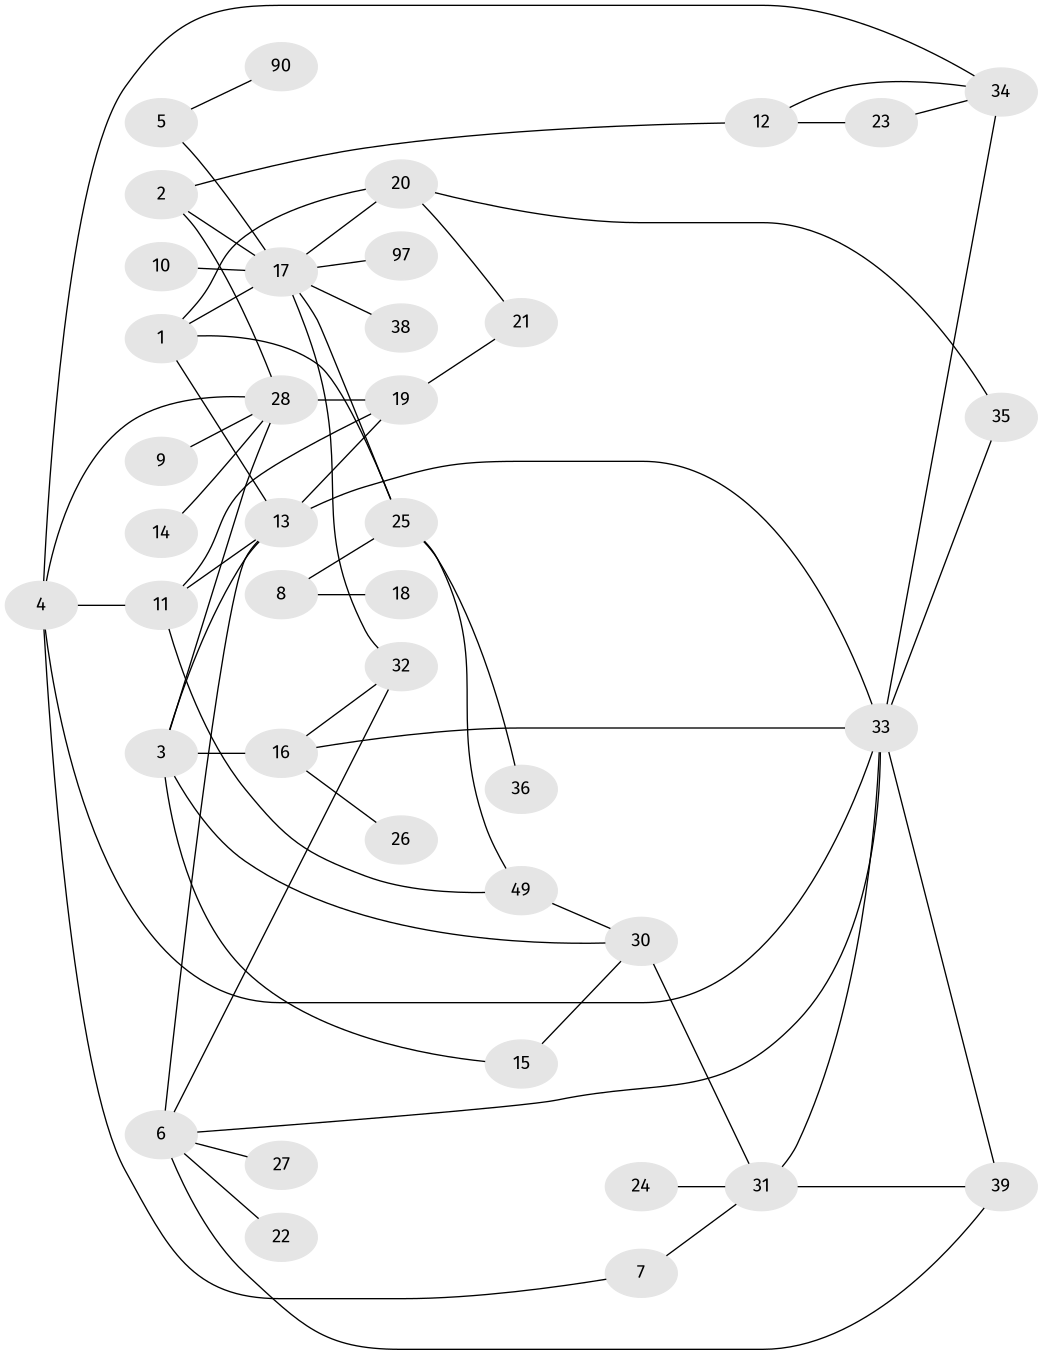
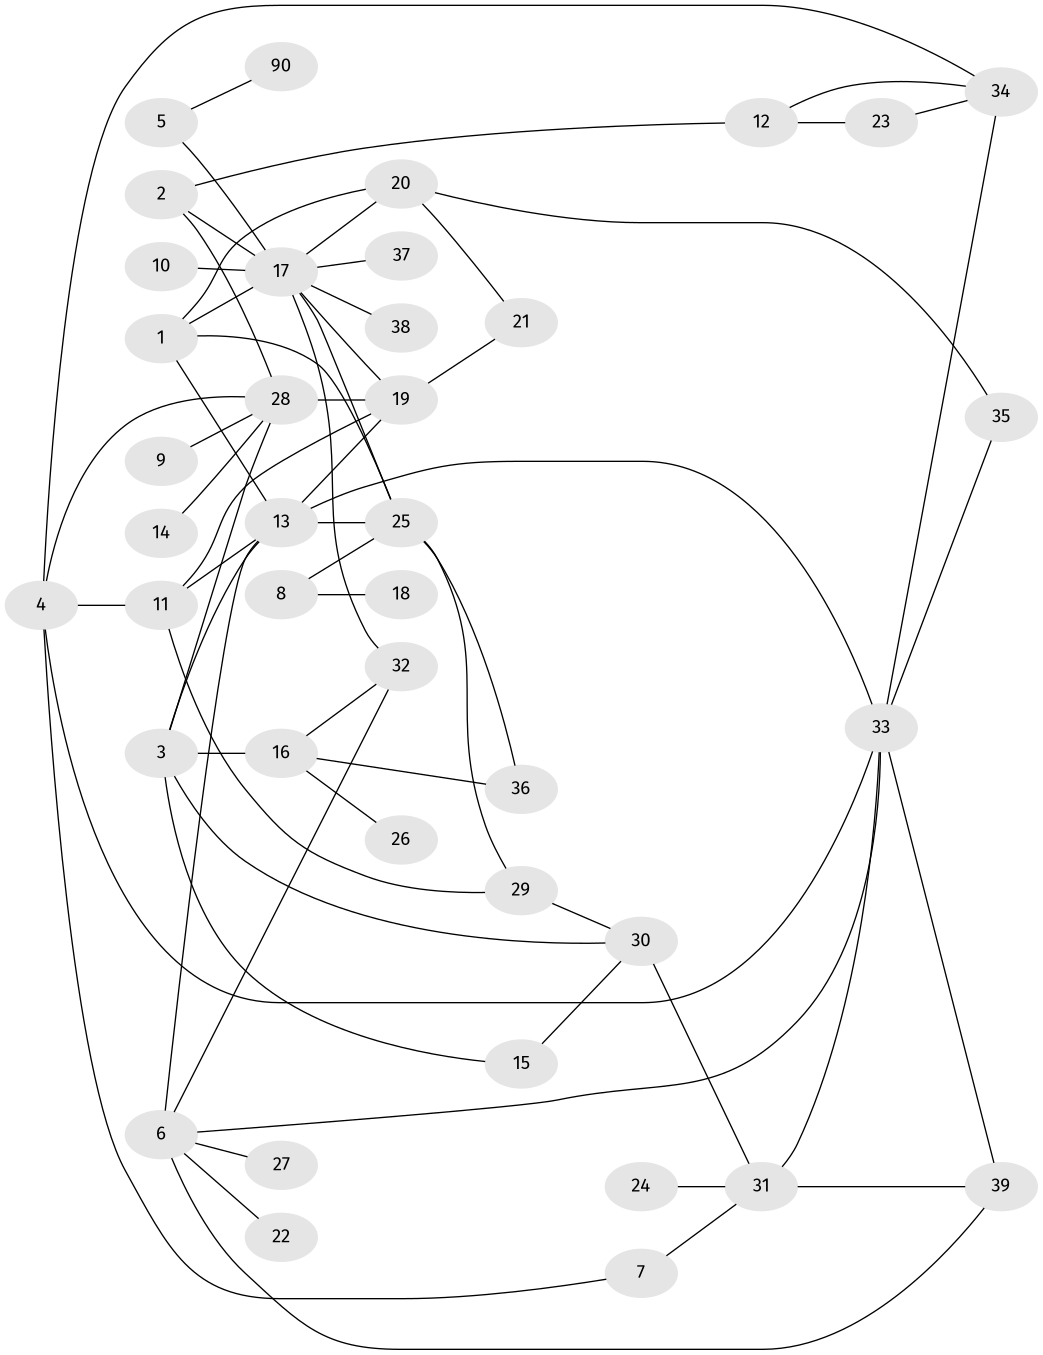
node "97": label "97" -> "37"
edge "17" -- "19": added
edge "13" -- "25": added
edge "33" -- "16": now "36" -- "16"
node "49": label "49" -> "29"
